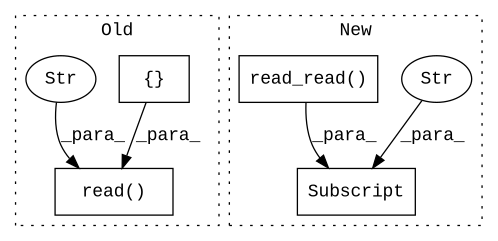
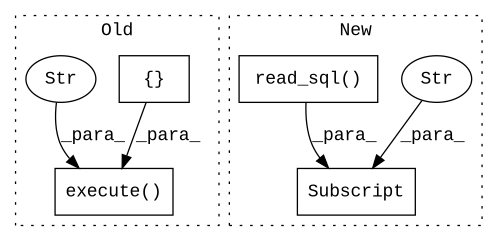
node "read_read()": label "read_read()" -> "read_sql()"
node "read()": label "read()" -> "execute()"
